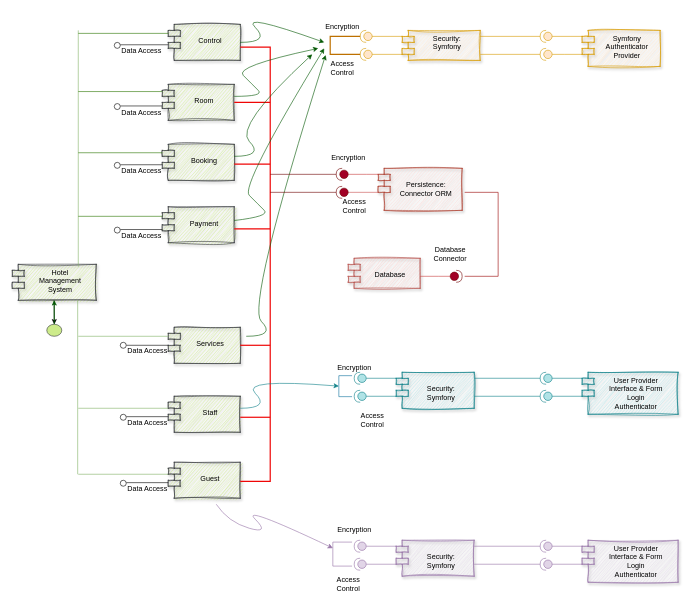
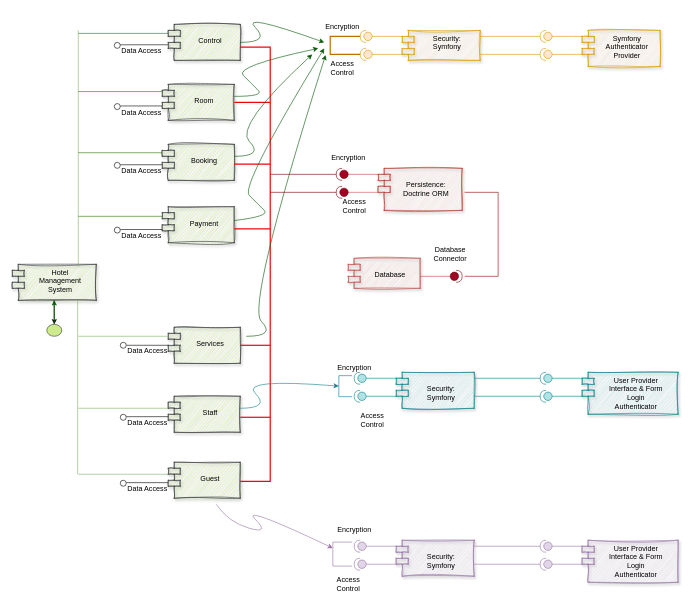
node "Persistence: Connector ORM": label "Persistence: Connector ORM" -> "Persistence: Doctrine ORM"
